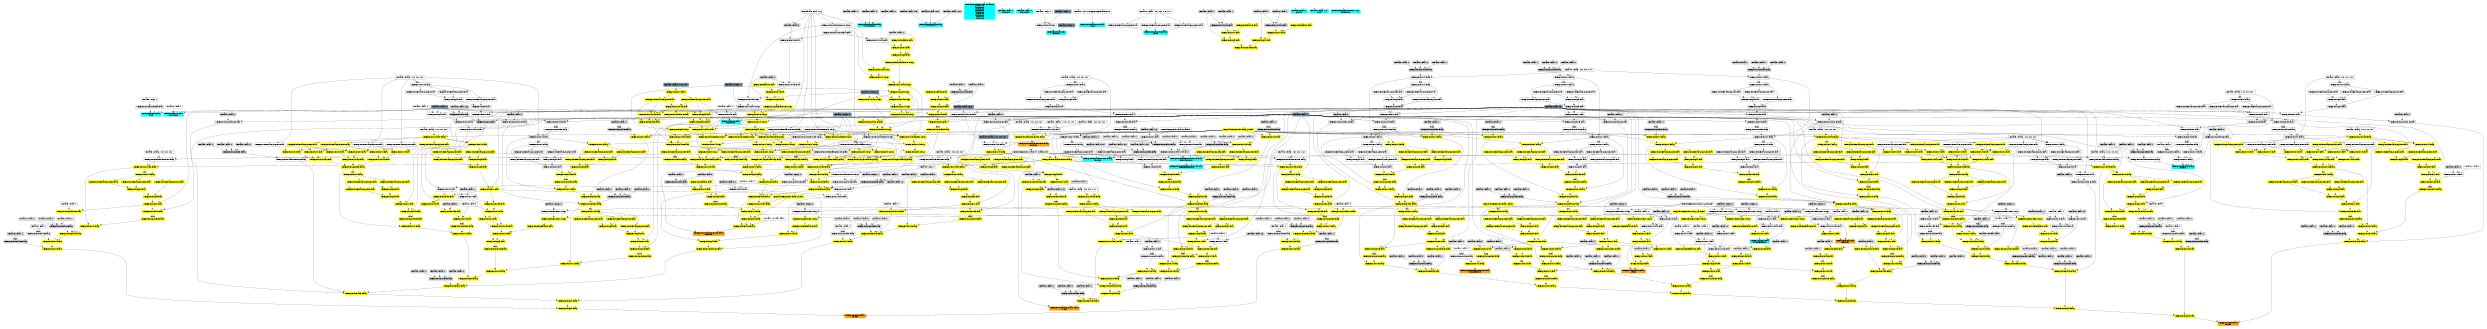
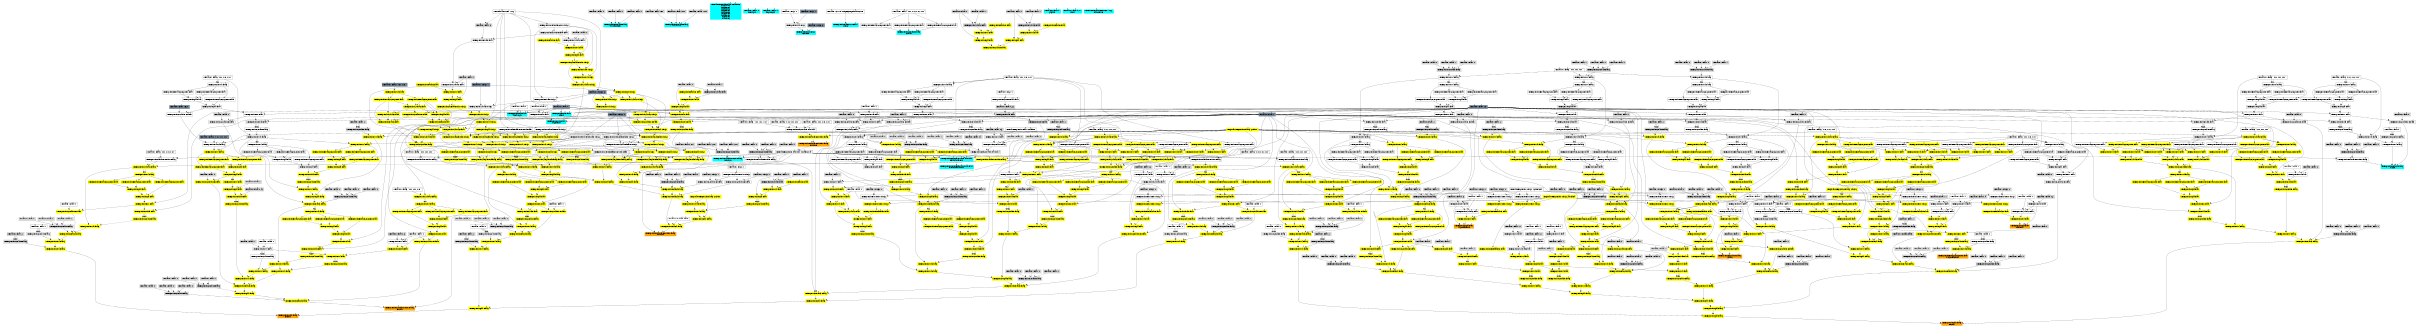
edge "VFXMeshValue Mesh (1006)" -> "VFXExpressionMeshChannelInfos Uint32": now "VFXMeshValue Mesh (1006)" -> "VFXValue`1 Uint32 (3)"
edge "VFXExpressionCastIntToFloat Float" -> "VFXExpressionMax Float Rate_a": now "VFXExpressionCastIntToFloat Float" -> "VFXValue`1 Float (0,38)"
node "VFXExpressionAdd Float dragCoefficient_c": fillcolor cyan -> orange
